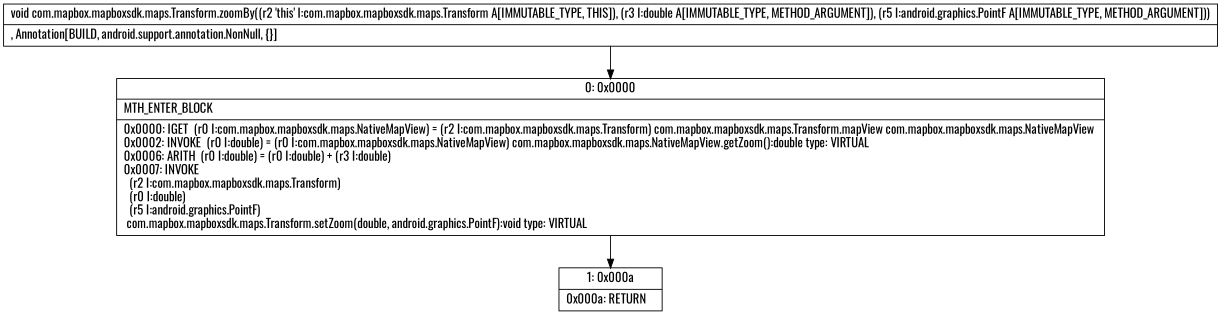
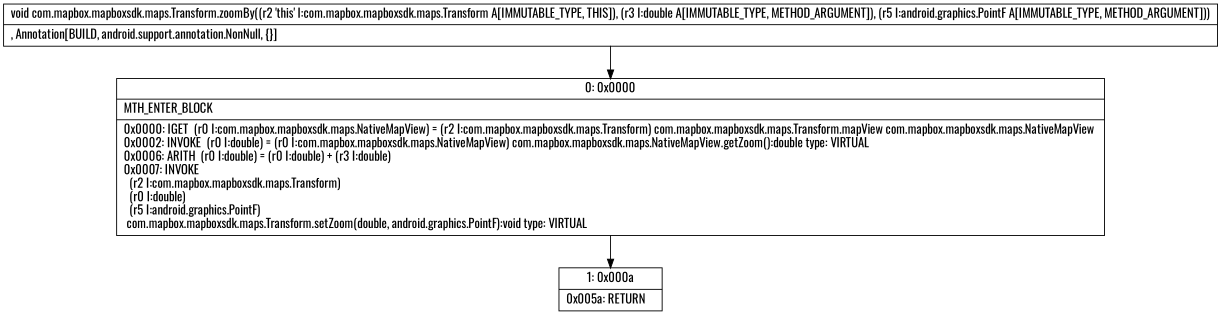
node "1: 0x000a": text "0x000a: RETURN" -> "0x005a: RETURN"
